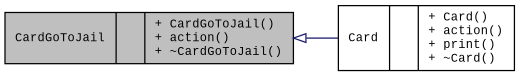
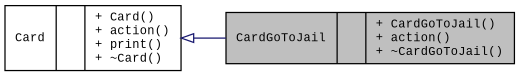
edge "Card" -> "CardGoToJail": reversed
